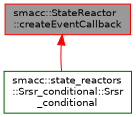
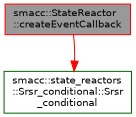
edge "smacc::state_reactors ::Srsr_conditional::Srsr _conditional" -> "smacc::StateReactor ::createEventCallback": reversed
